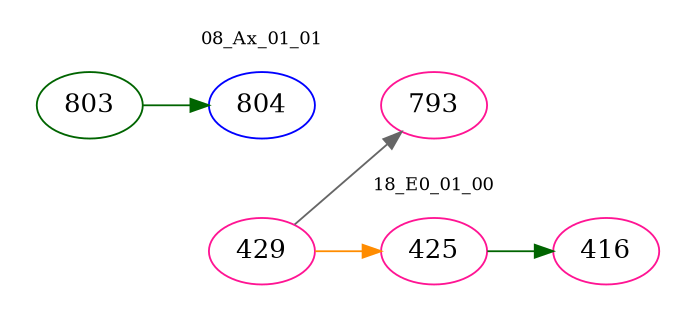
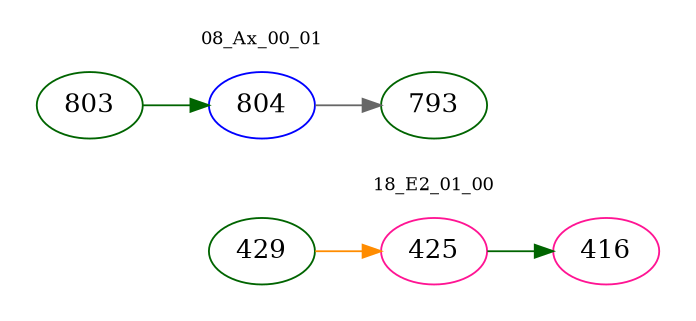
cluster "08_Ax_01_01": label "08_Ax_01_01" -> "08_Ax_00_01"
node "793": color deeppink -> darkgreen
edge "429" -> "793": now "804" -> "793"
cluster "18_E0_01_00": label "18_E0_01_00" -> "18_E2_01_00"
node "429": color deeppink -> darkgreen
